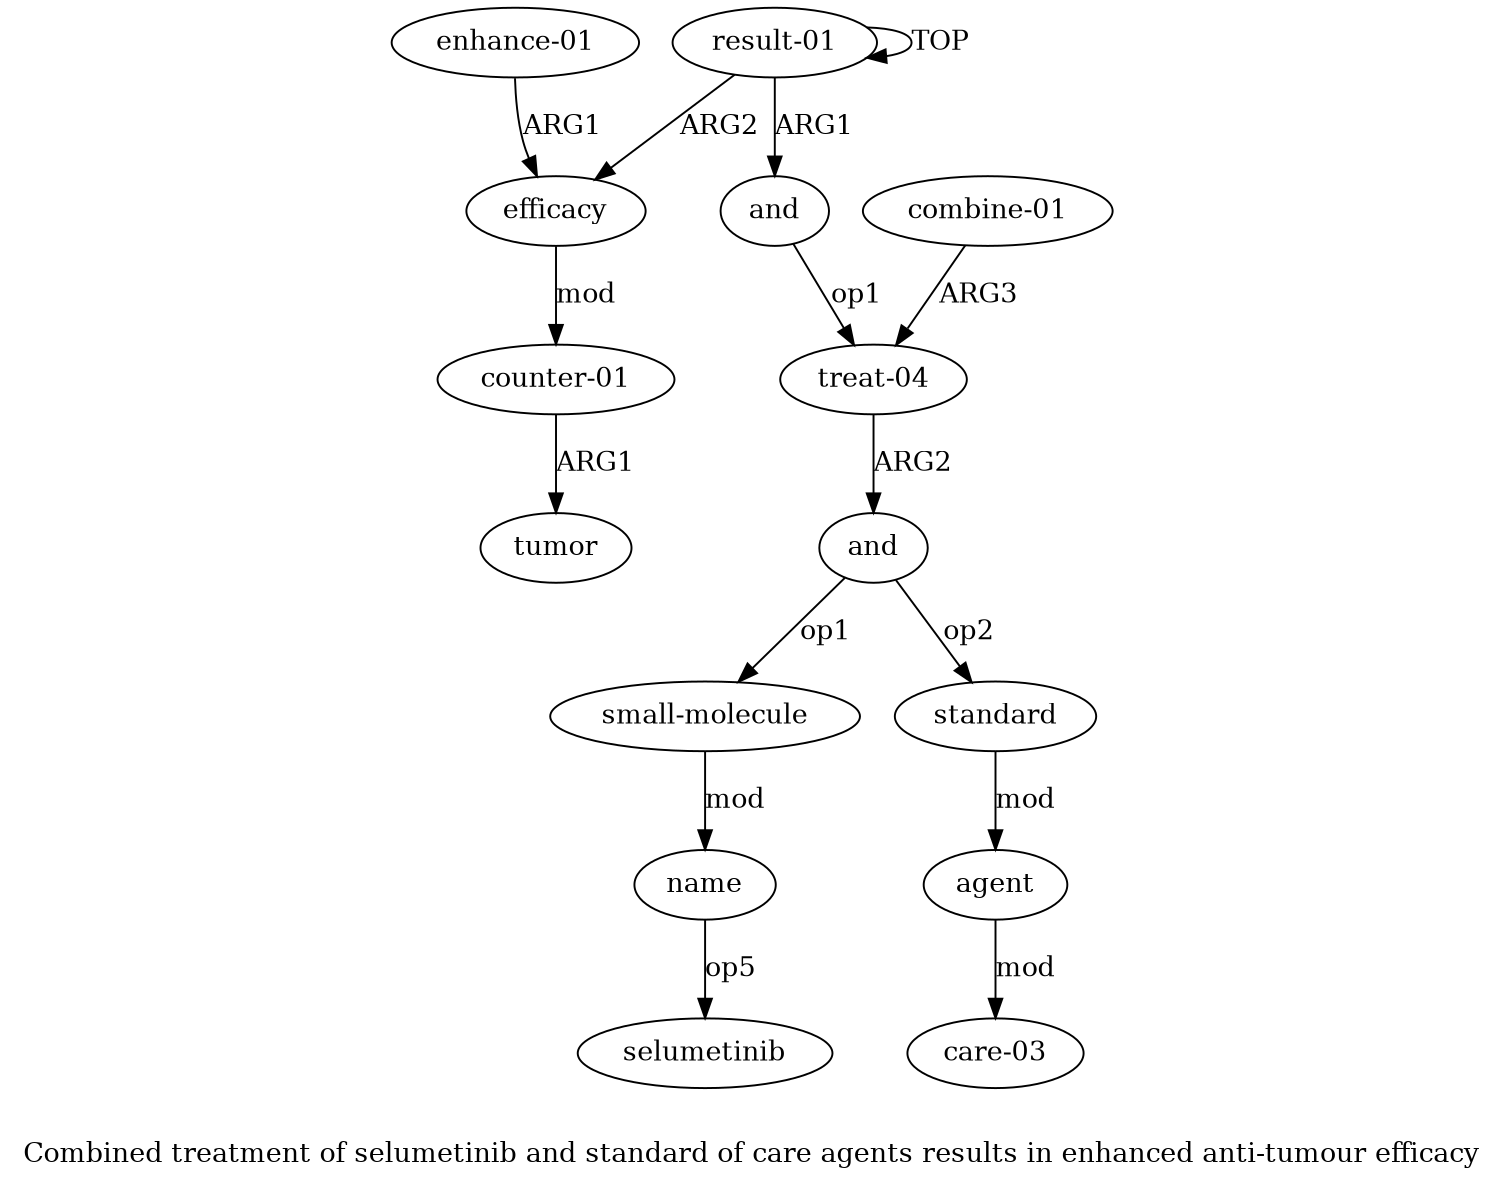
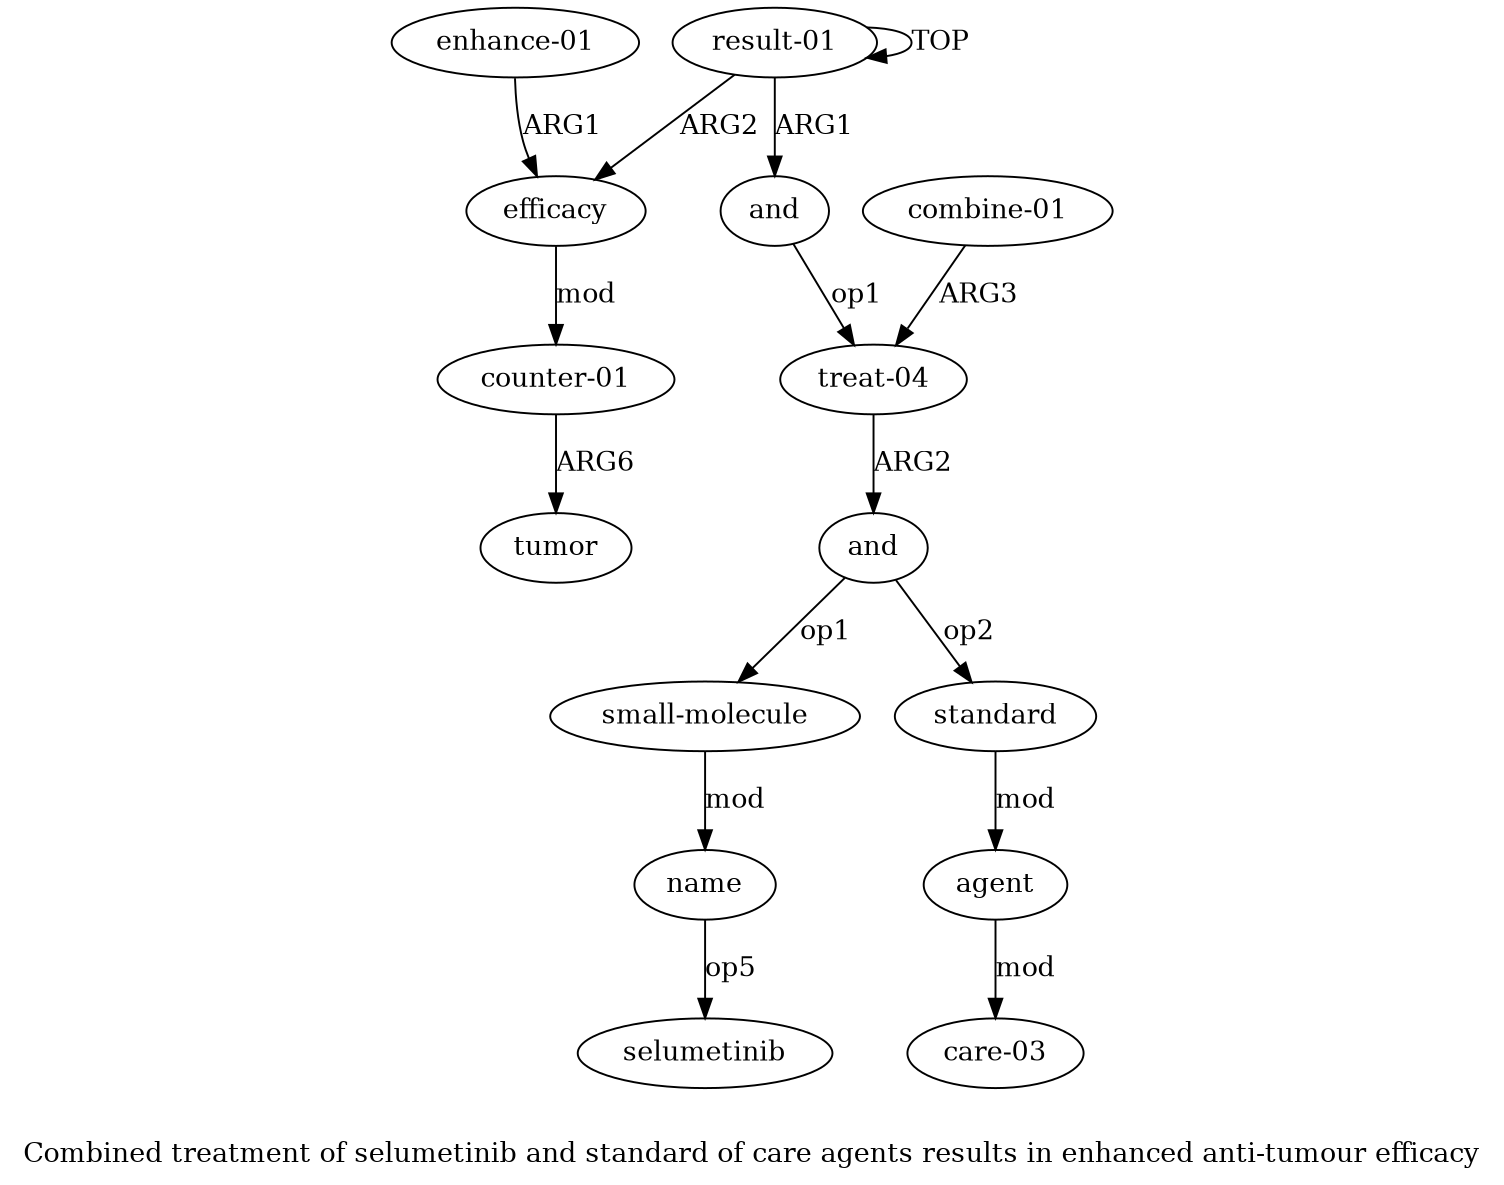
edge "counter-01" -> "tumor": label "ARG1" -> "ARG6"
